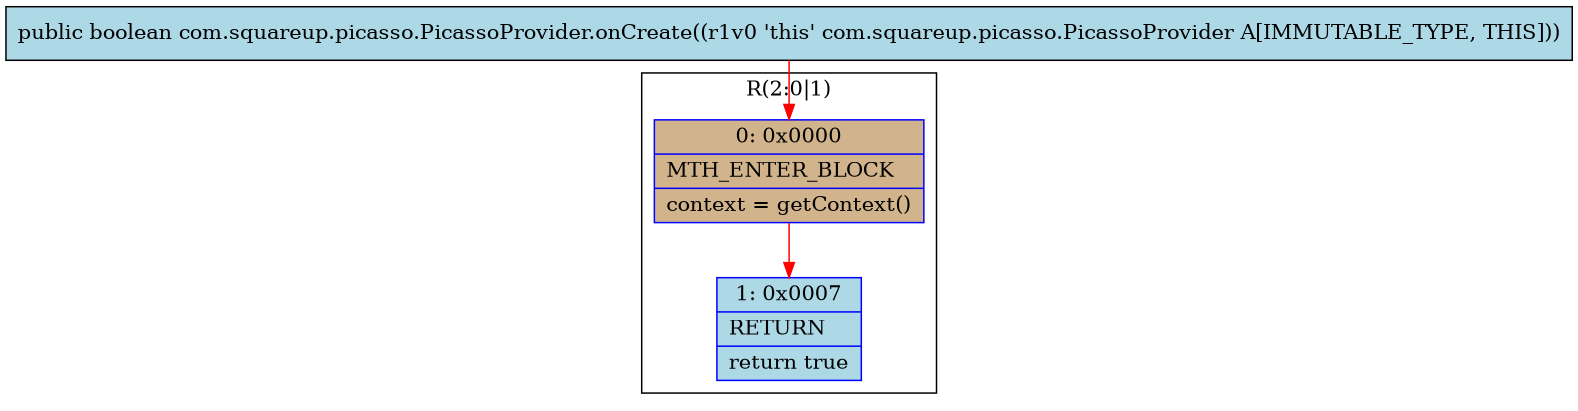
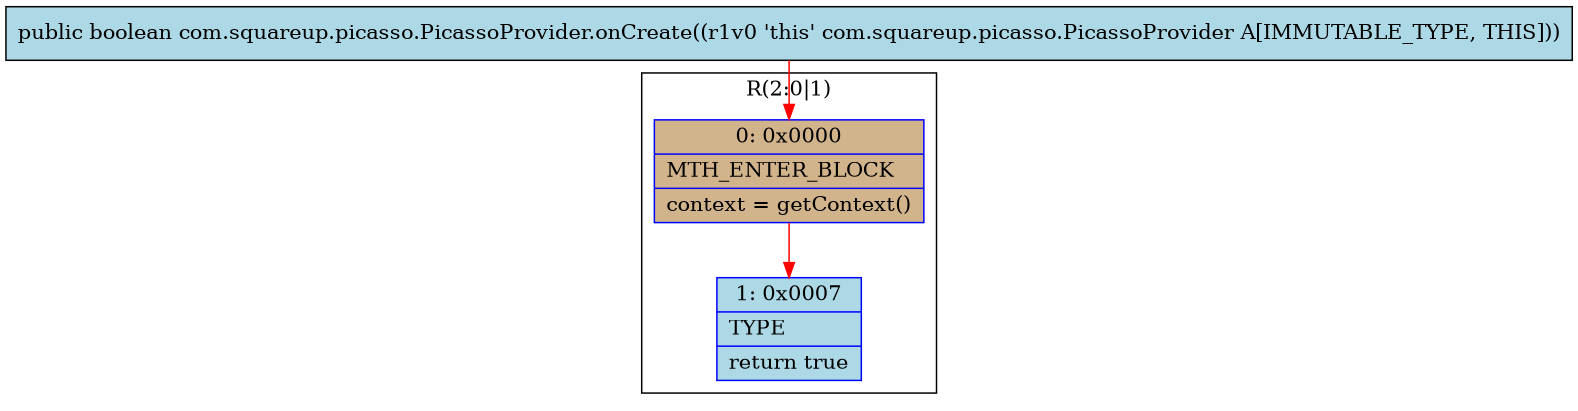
node "1: 0x0007": text "RETURN" -> "TYPE"
